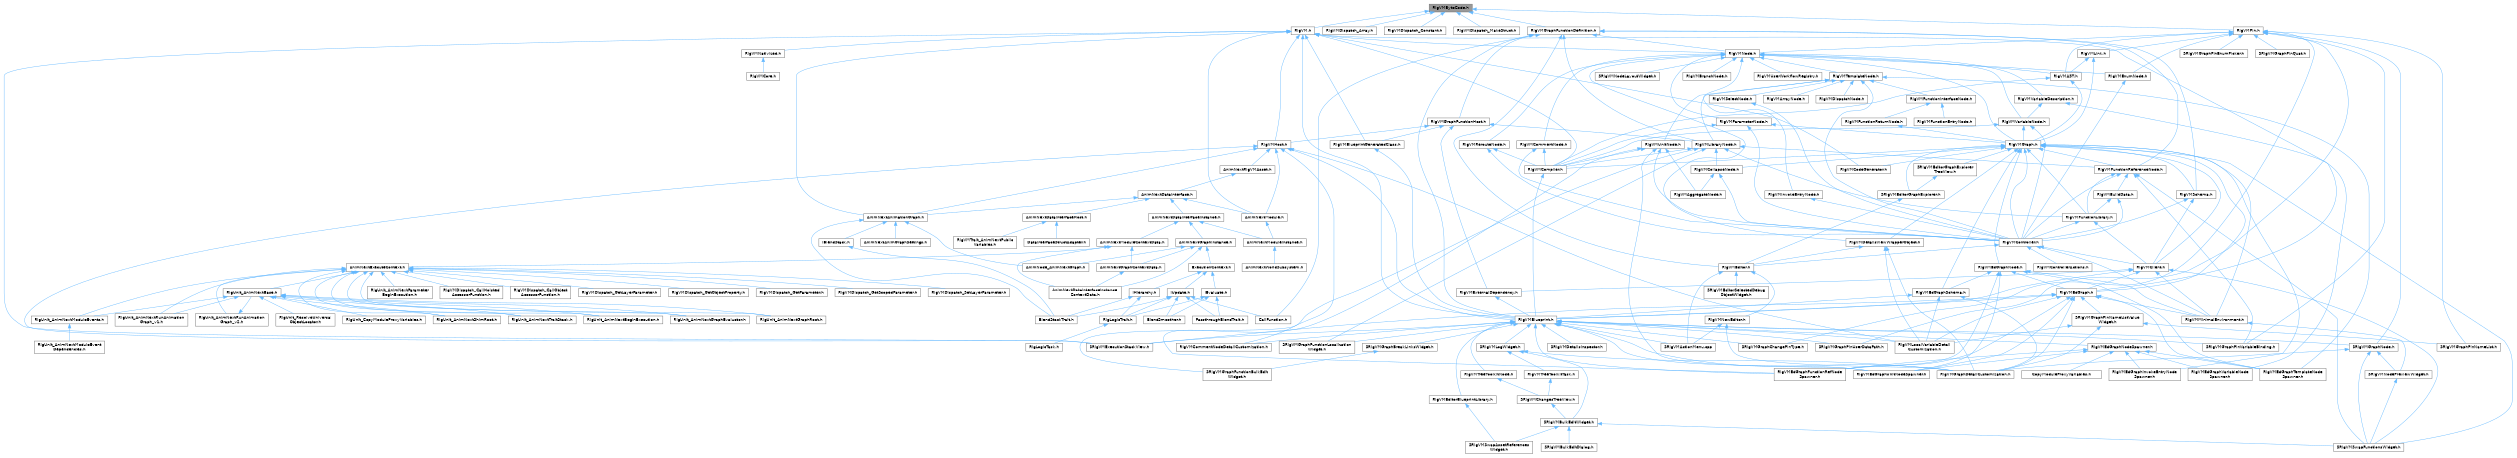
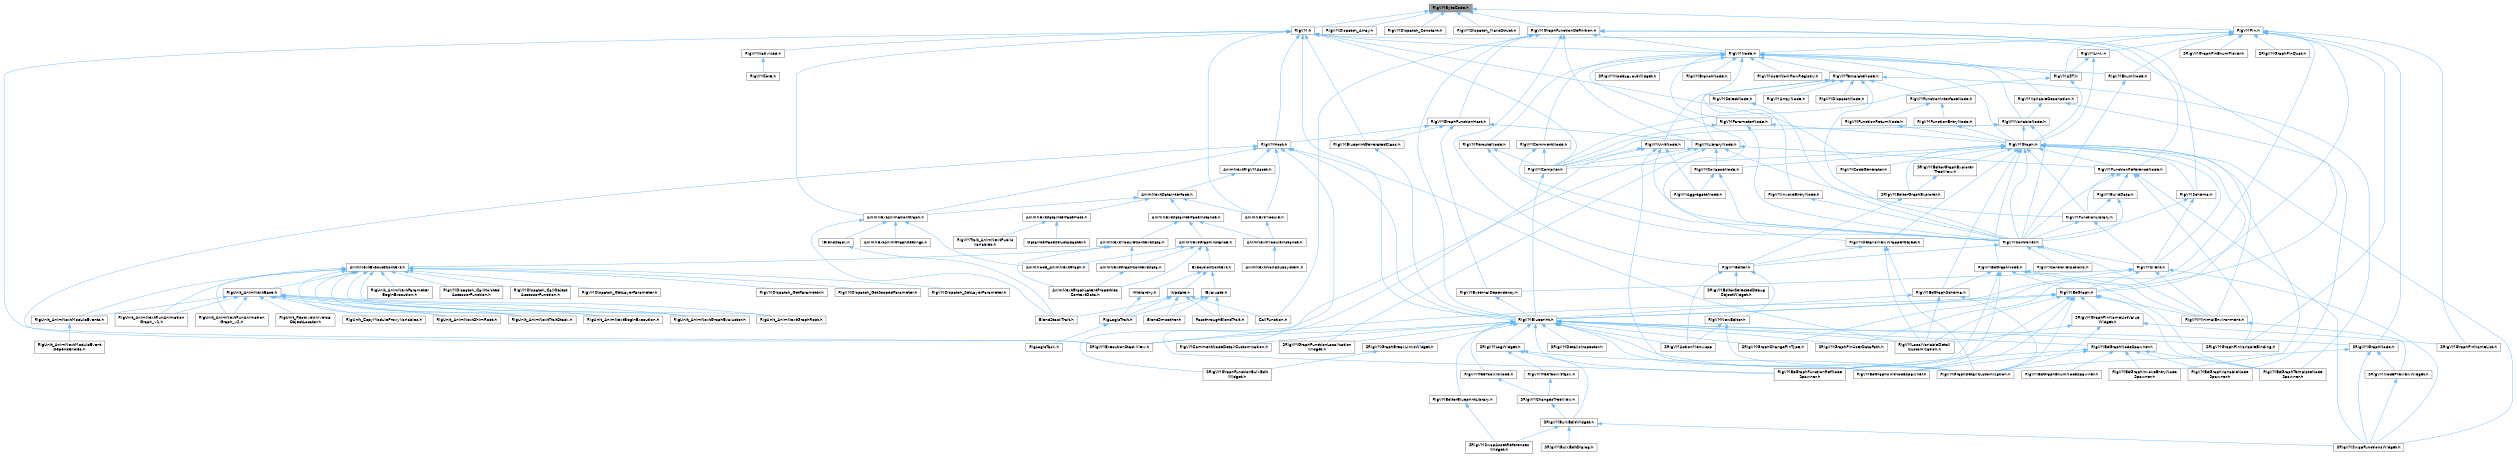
edge "RigVMGraph.h" -> "RigVMFunctionEntryNode.h": added
node "RigVMDispatch_GetObjectProperty.h": removed
node "AnimNextDataInterfaceInstance ContextData.h": label "AnimNextDataInterfaceInstance ContextData.h" -> "AnimNextGraphLatentProperties ContextData.h"
edge "RigUnit_AnimNextBase.h" -> "RigUnit_AnimNextRunAnimation Graph_v2.h": reversed
edge "BlendStackTrait.h" -> "IHierarchy.h": removed
node "CopyModuleProxyVariables.h": label "CopyModuleProxyVariables.h" -> "RigVMEdGraphEnumNodeSpawner.h"
